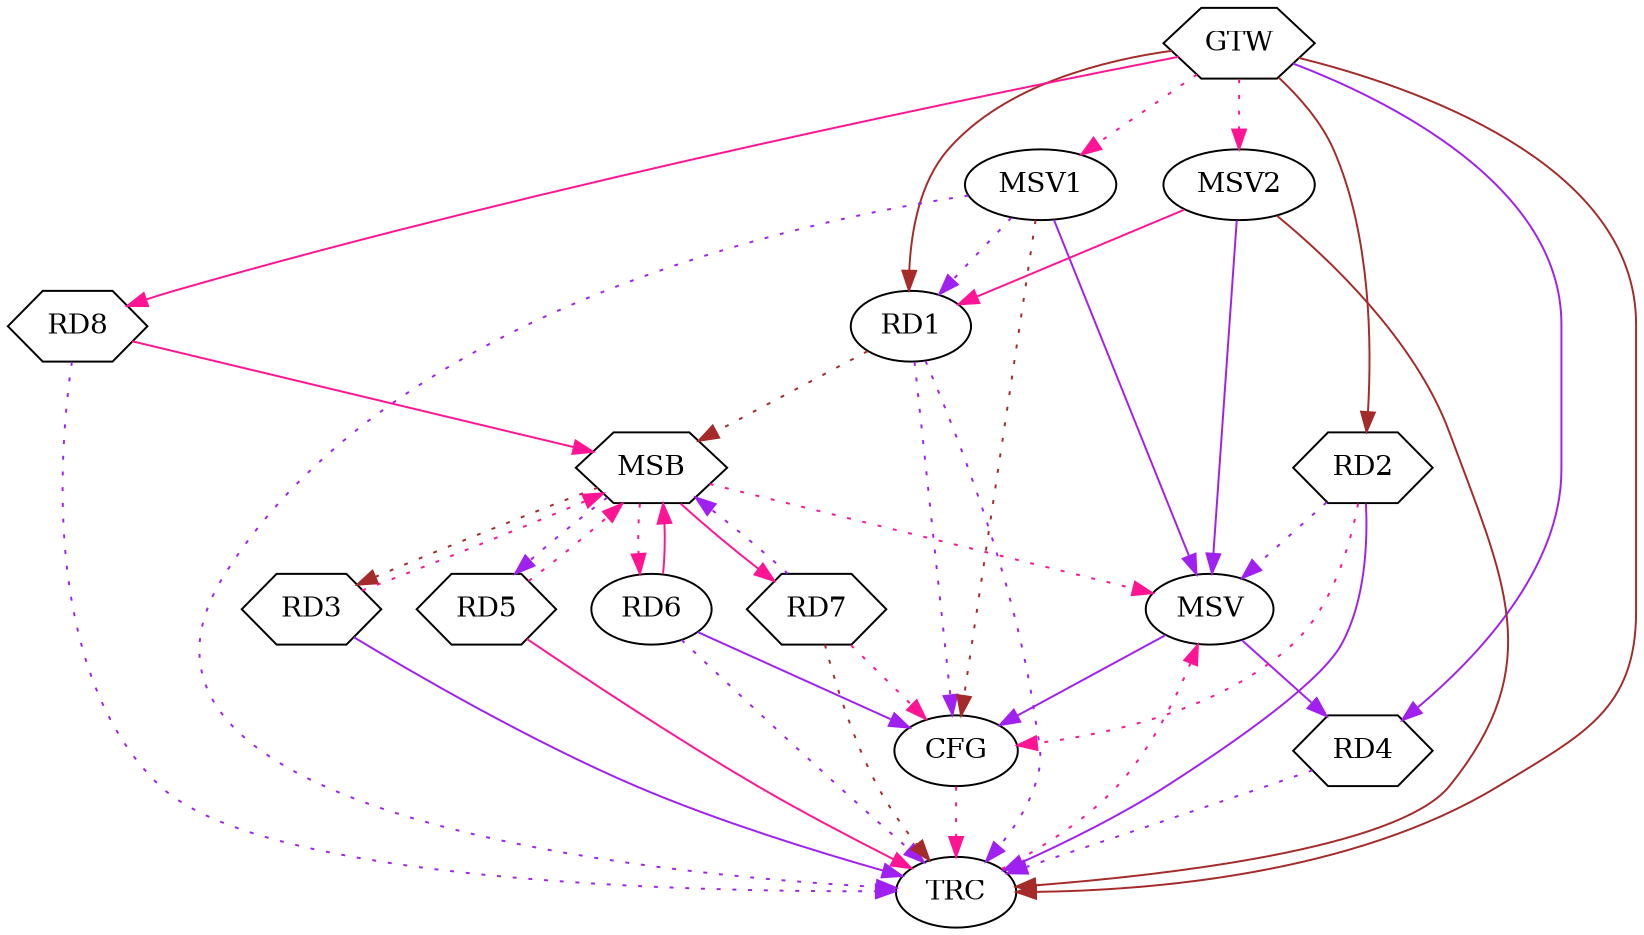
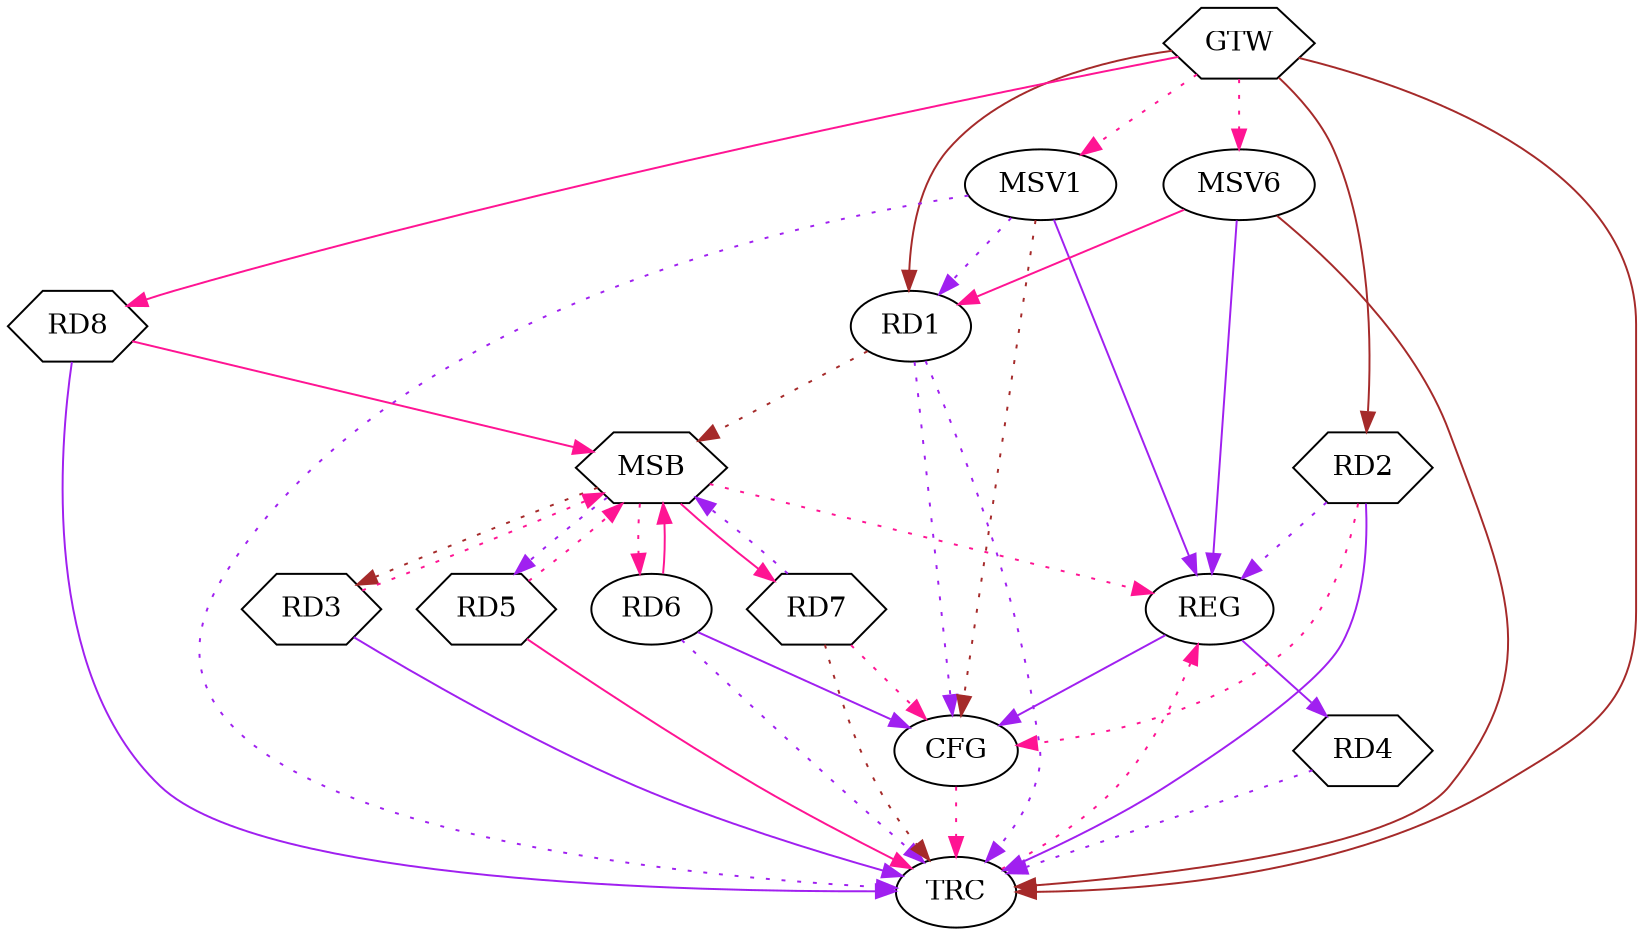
node "MSV2": label "MSV2" -> "MSV6"
edge "GTW" -> "RD4": removed
node "MSV": label "MSV" -> "REG"
edge "RD8" -> "TRC": style dotted -> solid
